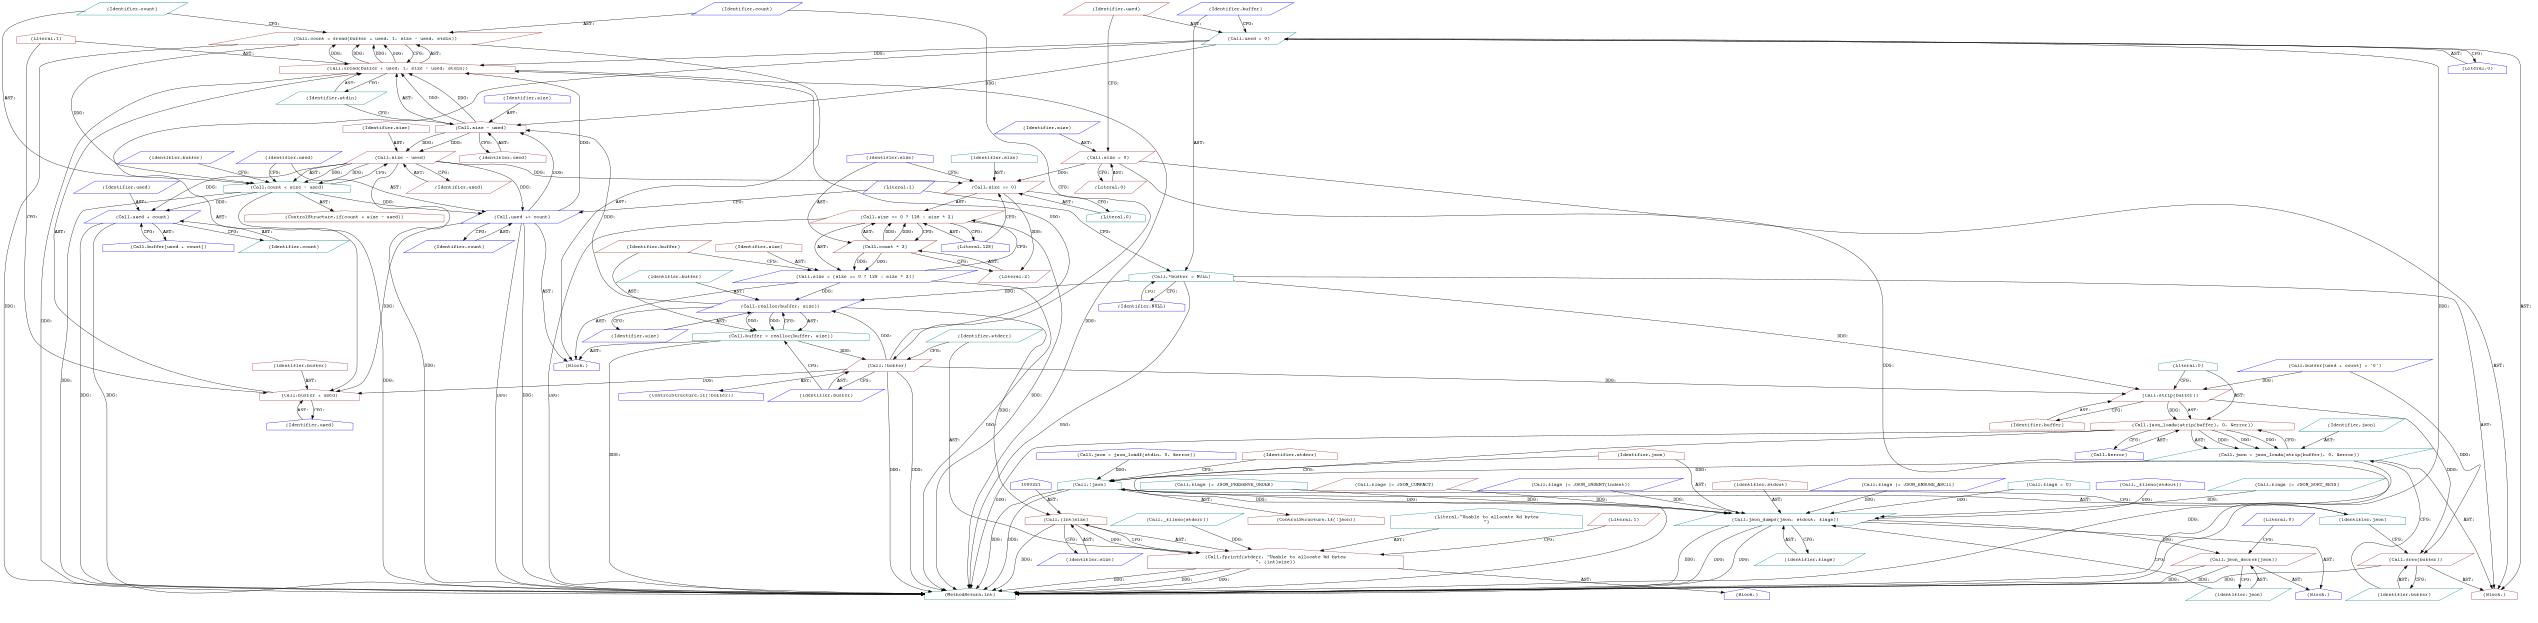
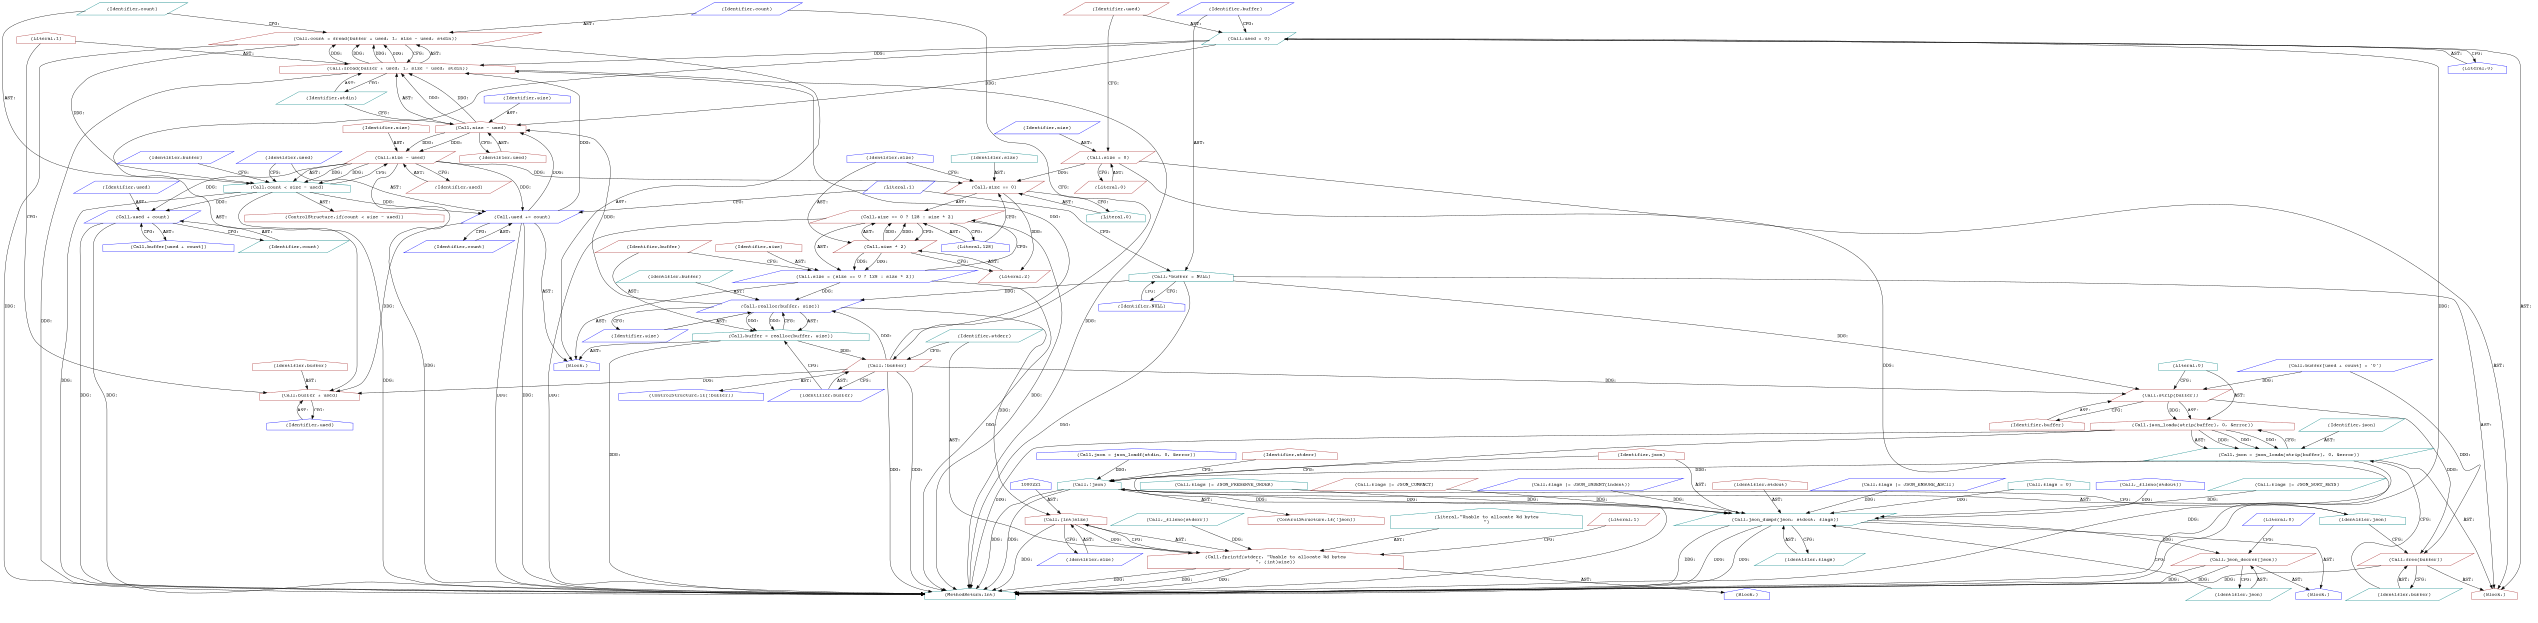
edge "(Call,buffer + used)" -> "(Call,fread(buffer + used, 1, size - used, stdin))": removed, label "AST:"
node "(Call,count * 2)": label "(Call,count * 2)" -> "(Call,size * 2)"
node "(Call,&error)": removed
